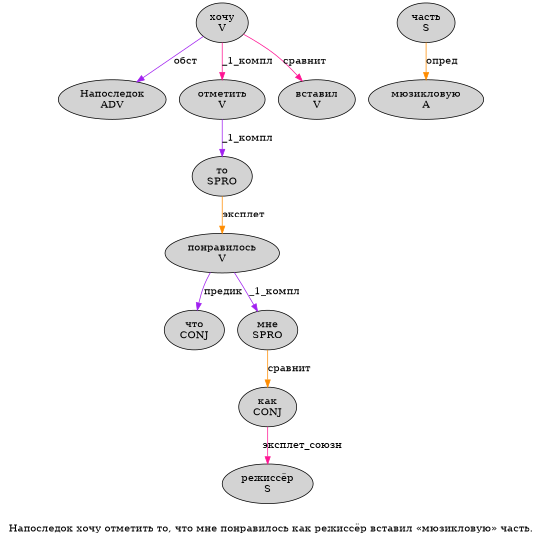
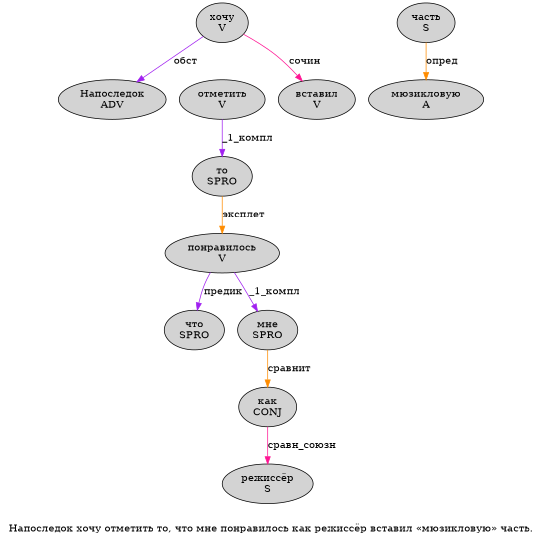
edge "хочу V" -> "отметить V": removed, label "_1_компл"
edge "хочу V" -> "вставил V": label "сравнит" -> "сочин"
node "что CONJ": label "что CONJ" -> "что SPRO"
edge "как CONJ" -> "режиссёр S": label "эксплет_союзн" -> "сравн_союзн"
